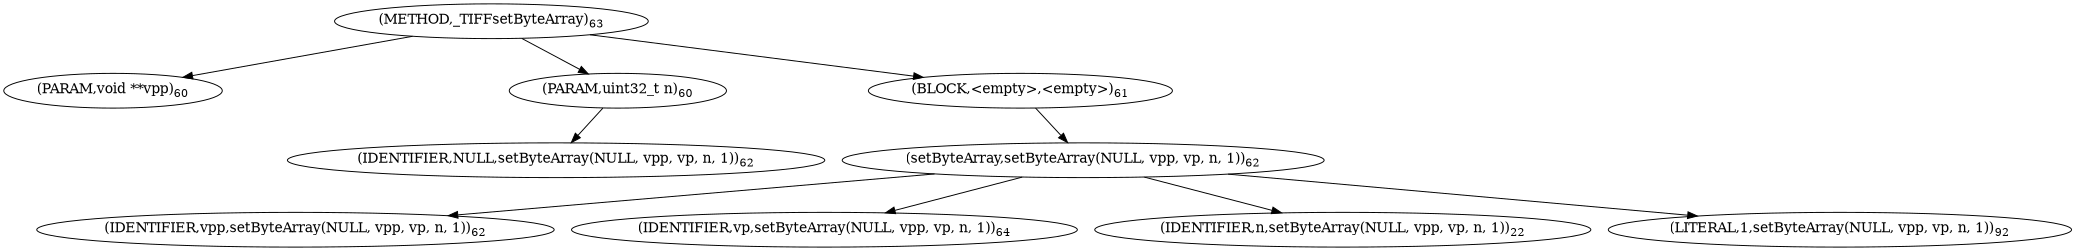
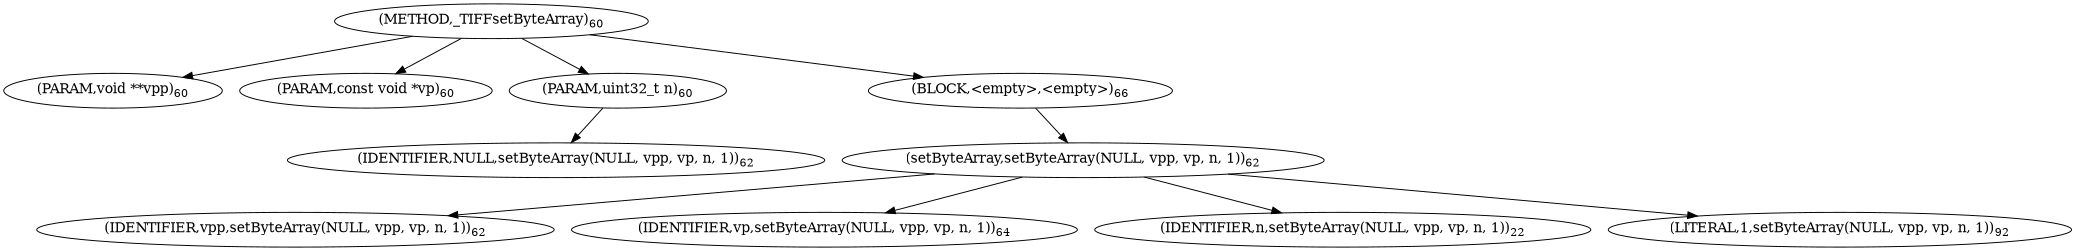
node "(METHOD,_TIFFsetByteArray)": text "63" -> "60"
node "(BLOCK,<empty>,<empty>)": text "61" -> "66"
node "(PARAM,const void *vp)": added
